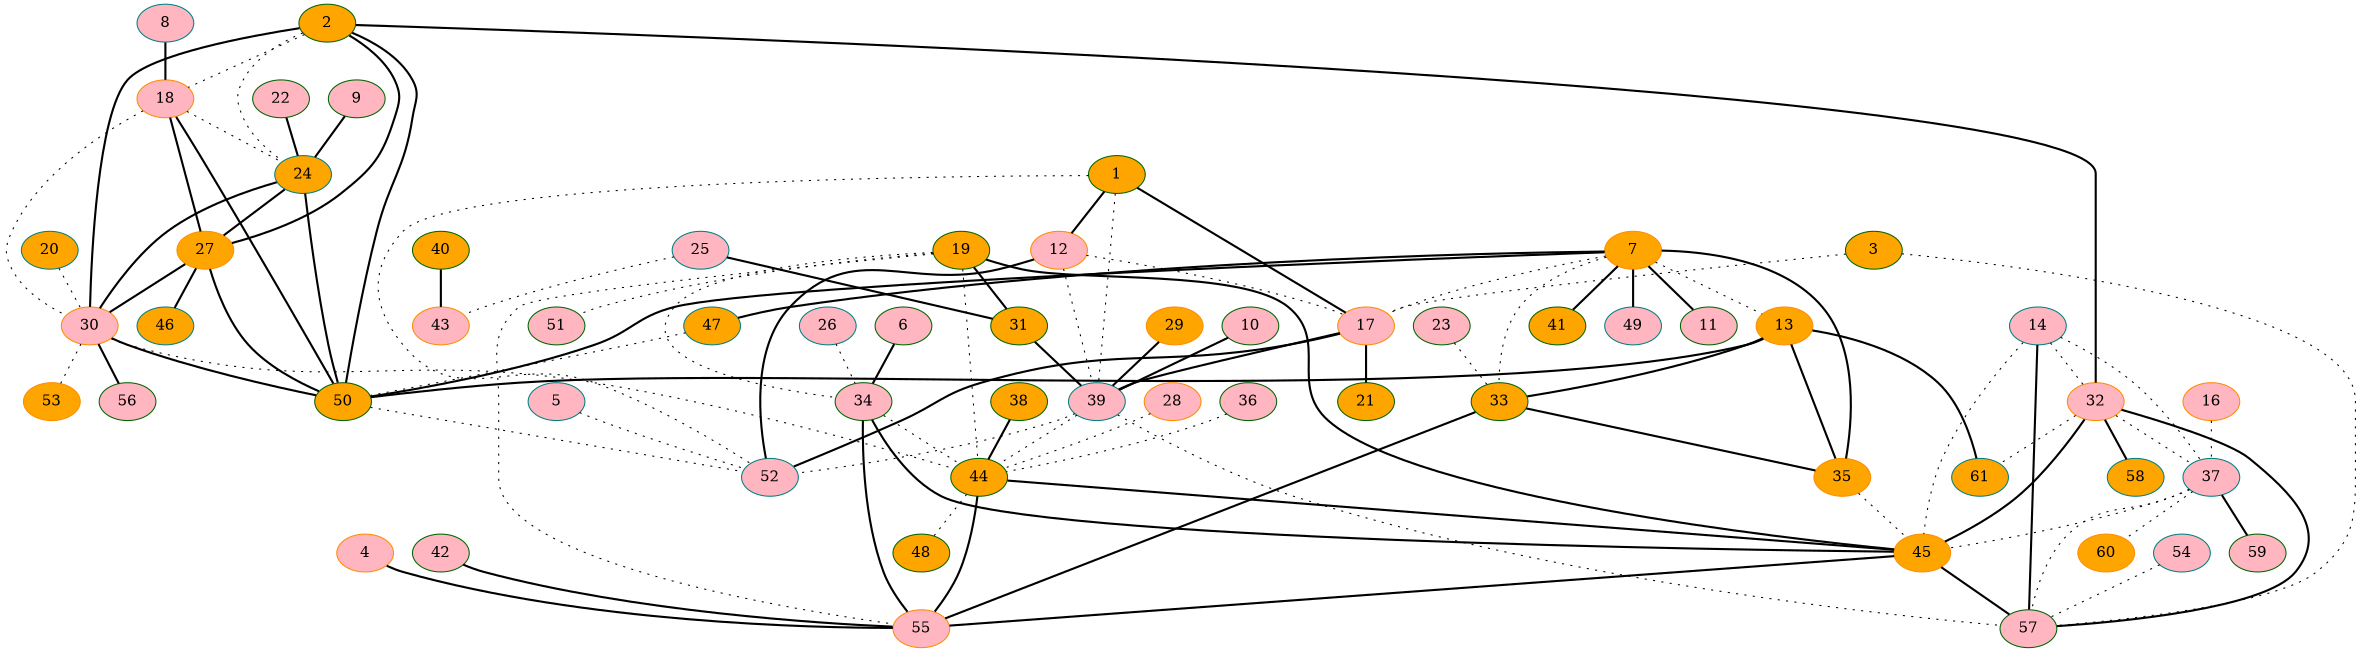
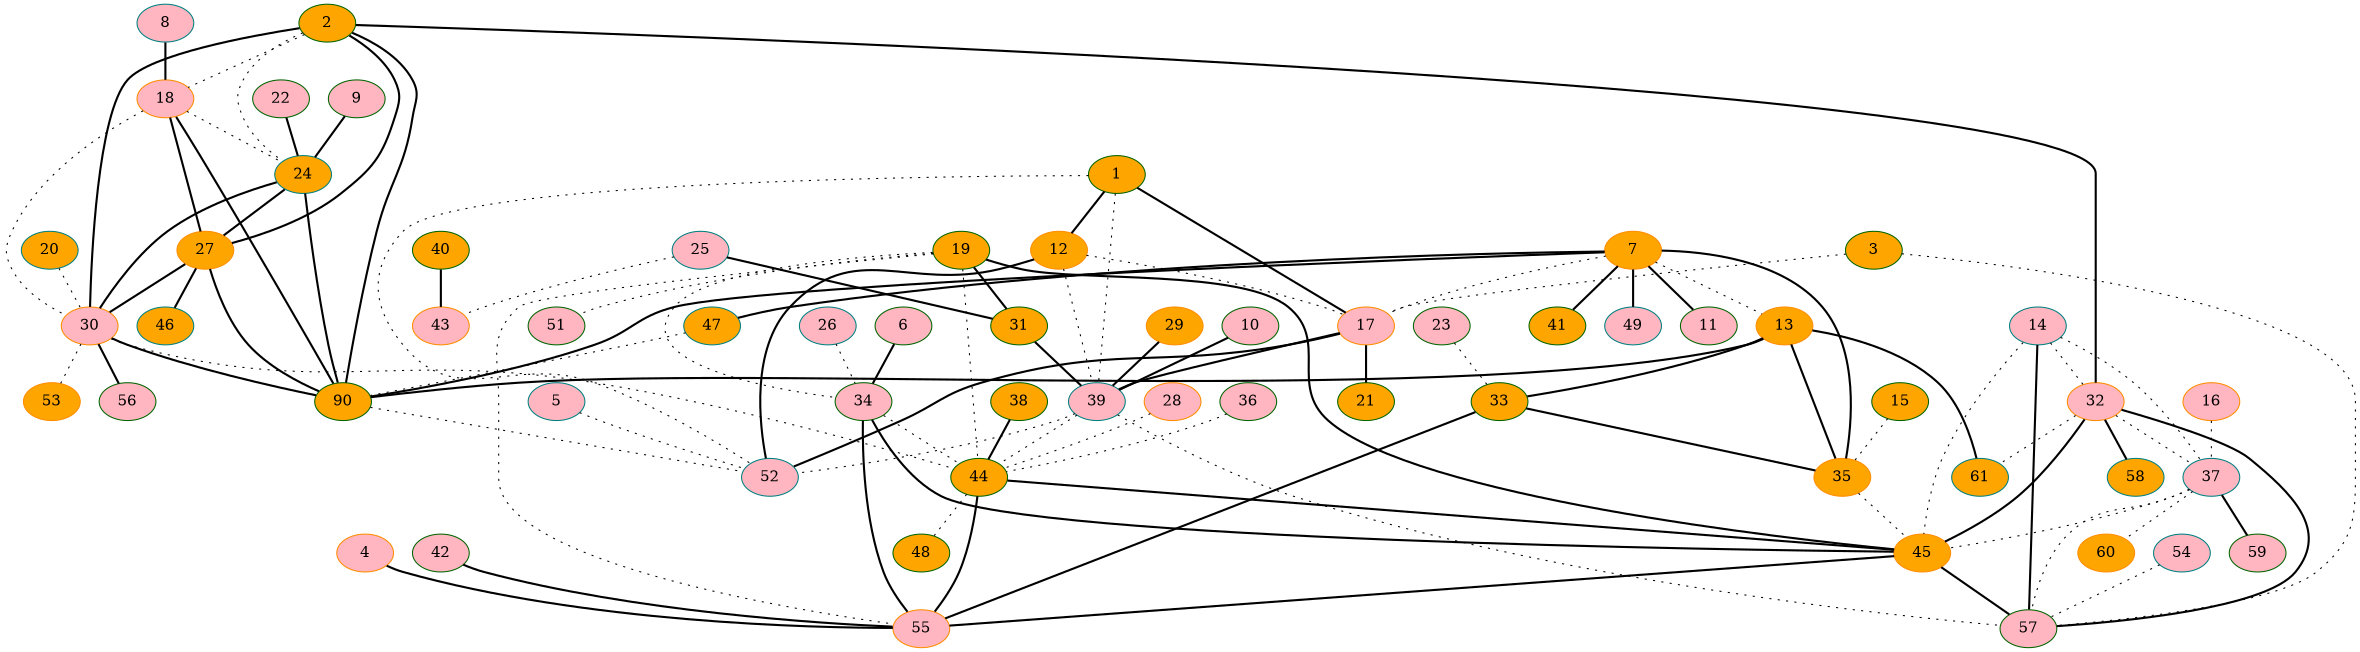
node "12": fillcolor lightpink -> orange
edge "7" -- "33": removed
node "50": label "50" -> "90"
node "15": added
